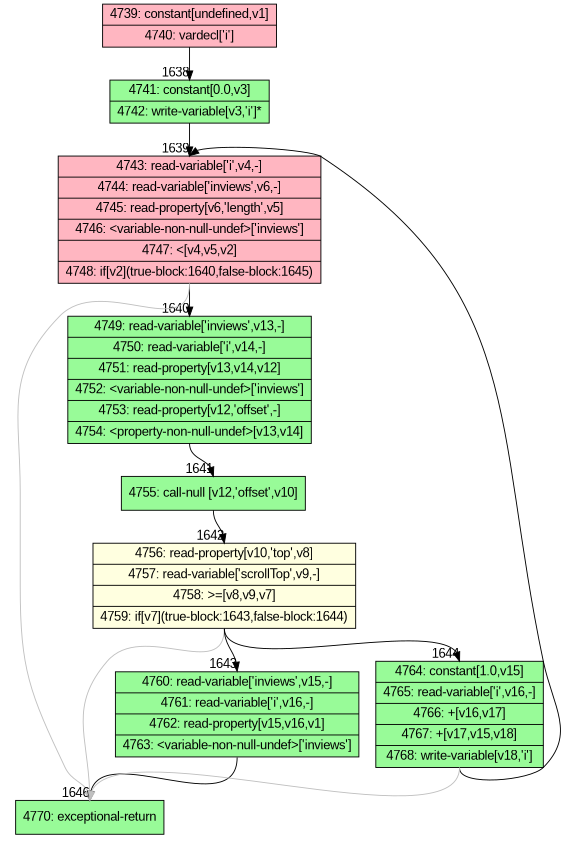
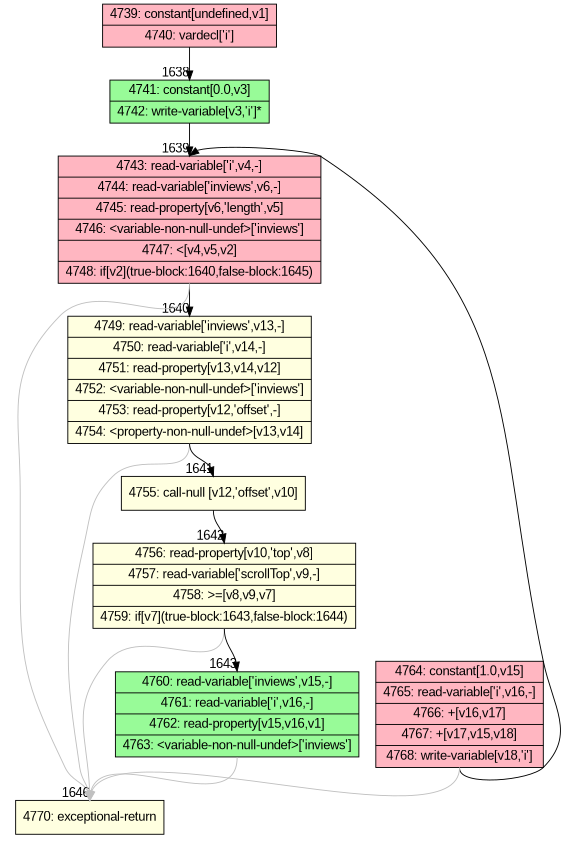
node "4749: read-variable['inviews',v13,-]": fillcolor palegreen -> lightyellow
node "4755: call-null [v12,'offset',v10]": fillcolor palegreen -> lightyellow
edge "4749: read-variable['inviews',v13,-]" -> "4770: exceptional-return": added
edge "4756: read-property[v10,'top',v8]" -> "4764: constant[1.0,v15]": removed
node "4764: constant[1.0,v15]": fillcolor palegreen -> lightpink
edge "4760: read-variable['inviews',v15,-]" -> "4770: exceptional-return": color black -> gray
node "4770: exceptional-return": fillcolor palegreen -> lightyellow
